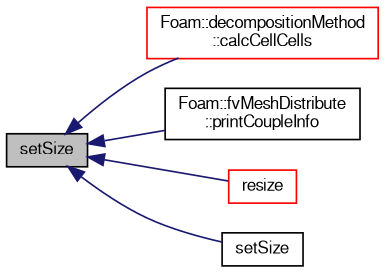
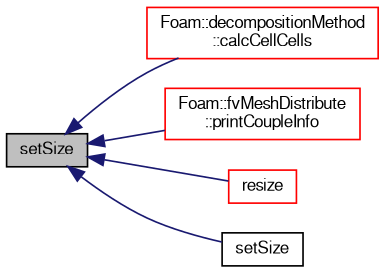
node "Foam::fvMeshDistribute ::printCoupleInfo": color black -> red
